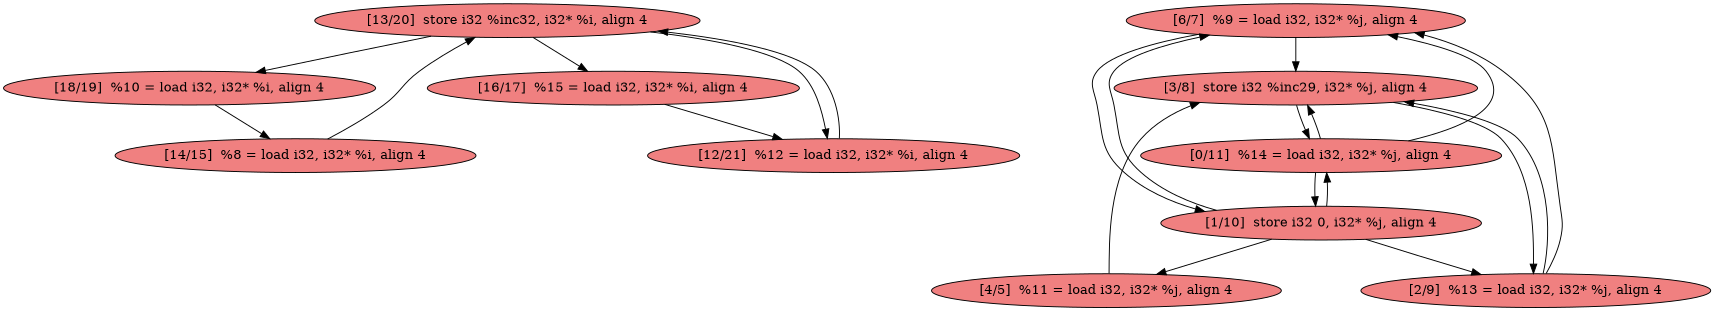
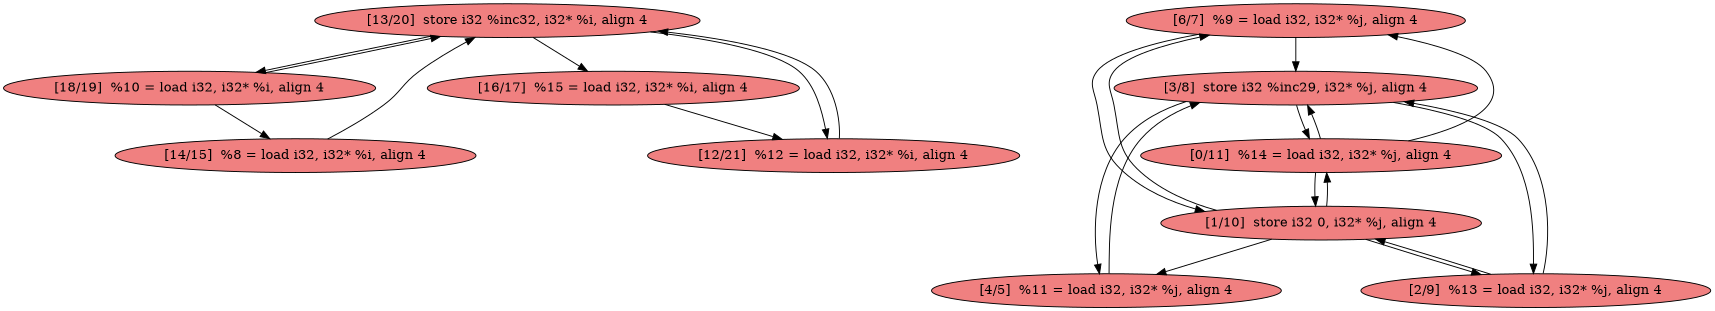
edge "[18/19]  %10 = load i32, i32* %i, align 4" -> "[13/20]  store i32 %inc32, i32* %i, align 4": added
edge "[2/9]  %13 = load i32, i32* %j, align 4" -> "[6/7]  %9 = load i32, i32* %j, align 4": now "[2/9]  %13 = load i32, i32* %j, align 4" -> "[1/10]  store i32 0, i32* %j, align 4"
edge "[3/8]  store i32 %inc29, i32* %j, align 4" -> "[4/5]  %11 = load i32, i32* %j, align 4": added
